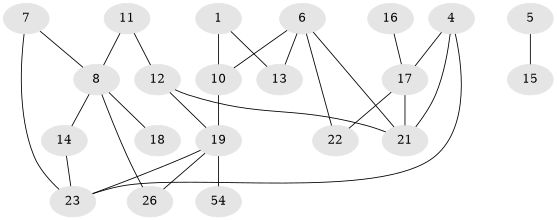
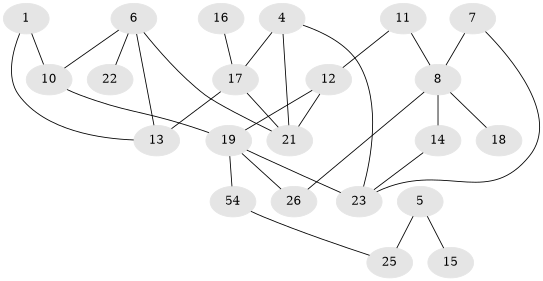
edge "17" -- "22": now "17" -- "13"
node "25": added
